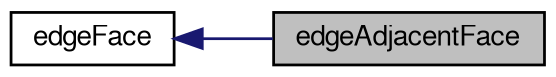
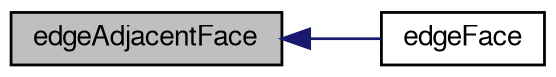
edge "edgeAdjacentFace" -> "edgeFace": reversed
